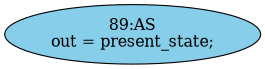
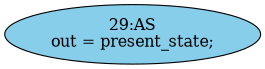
node "89:AS out = present_state;": label "89:AS out = present_state;" -> "29:AS out = present_state;"
